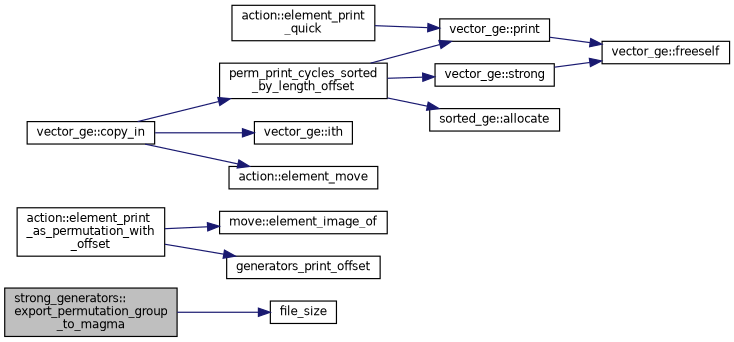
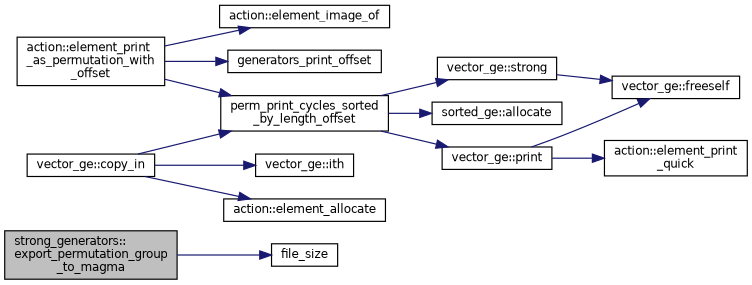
edge "action::element_print _quick" -> "vector_ge::print": reversed
edge "action::element_print _as_permutation_with _offset" -> "perm_print_cycles_sorted _by_length_offset": added
node "action::element_move": label "action::element_move" -> "action::element_allocate"
node "move::element_image_of": label "move::element_image_of" -> "action::element_image_of"
